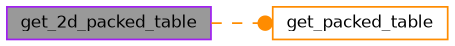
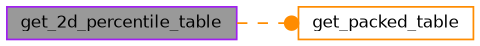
node "get_2d_packed_table": label "get_2d_packed_table" -> "get_2d_percentile_table"
